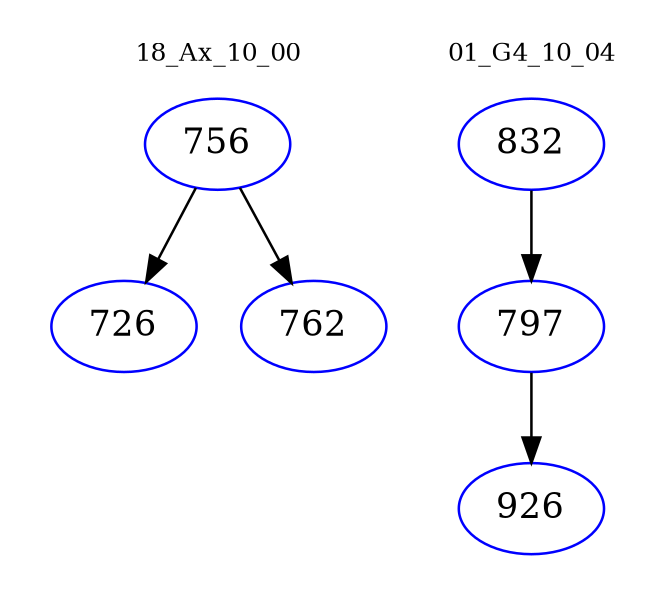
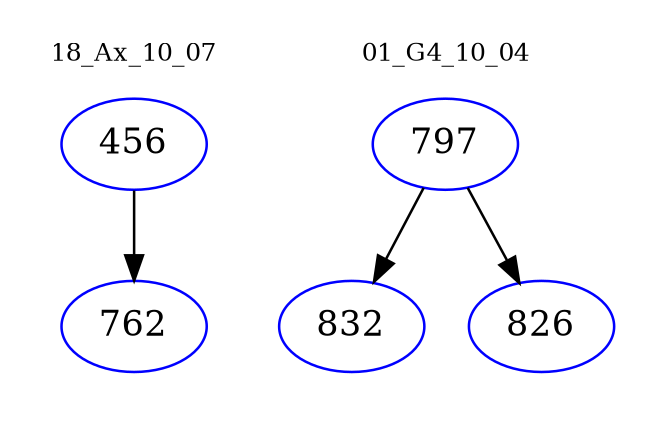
cluster "18_Ax_10_00": label "18_Ax_10_00" -> "18_Ax_10_07"
node "756": label "756" -> "456"
edge "832" -> "797": reversed
node "726": removed
node "926": label "926" -> "826"
